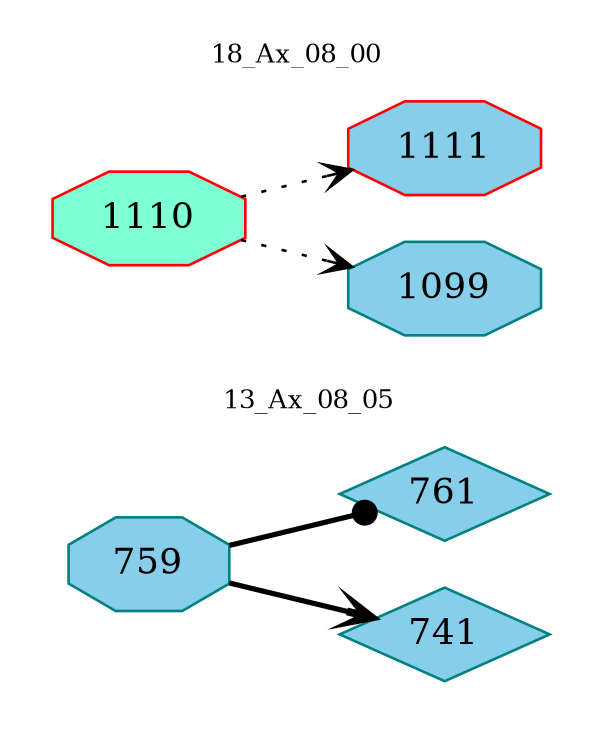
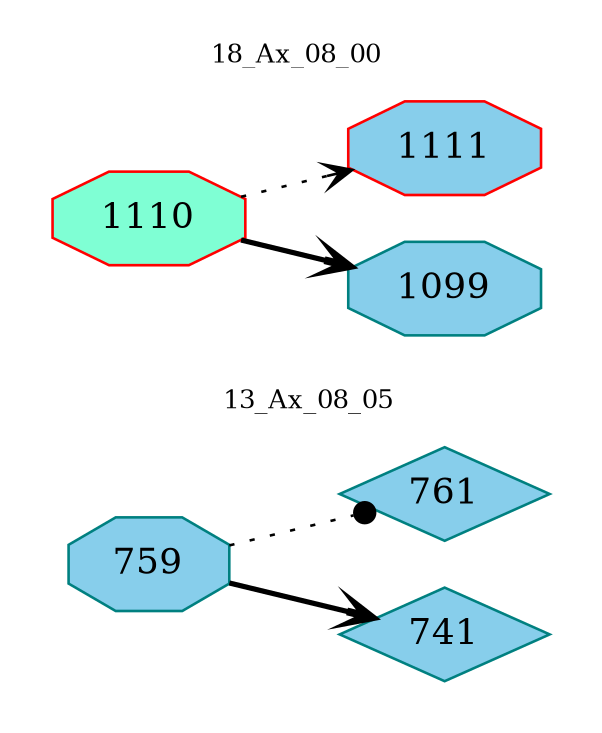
edge "1110" -> "1099": style dotted -> bold
edge "759" -> "761": style bold -> dotted
